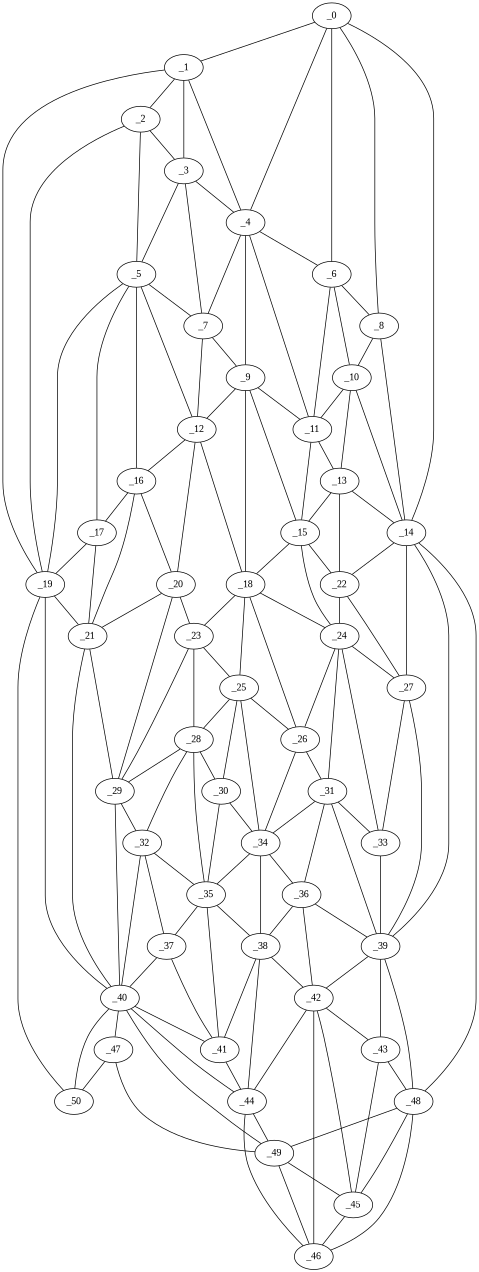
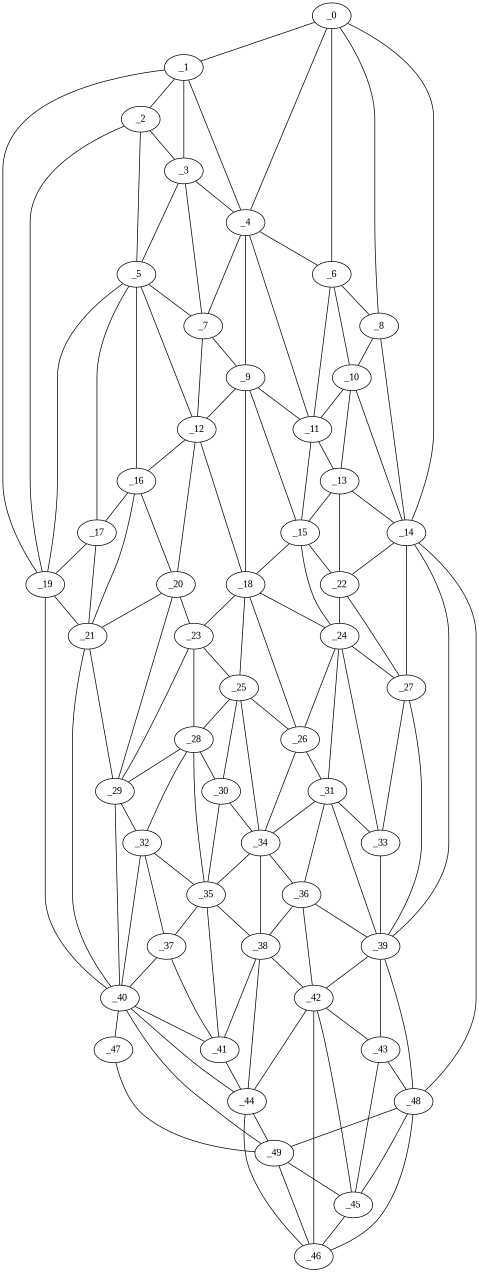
node "_50": removed
